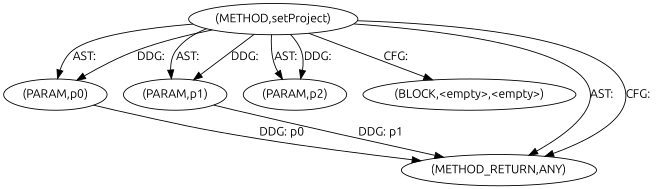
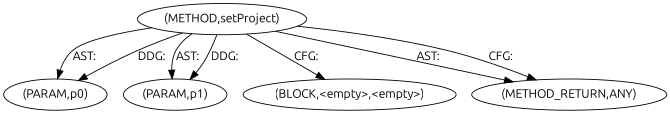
node "(PARAM,p2)": removed
edge "(PARAM,p1)" -> "(METHOD_RETURN,ANY)": removed, label "DDG: p1"
edge "(PARAM,p0)" -> "(METHOD_RETURN,ANY)": removed, label "DDG: p0"
